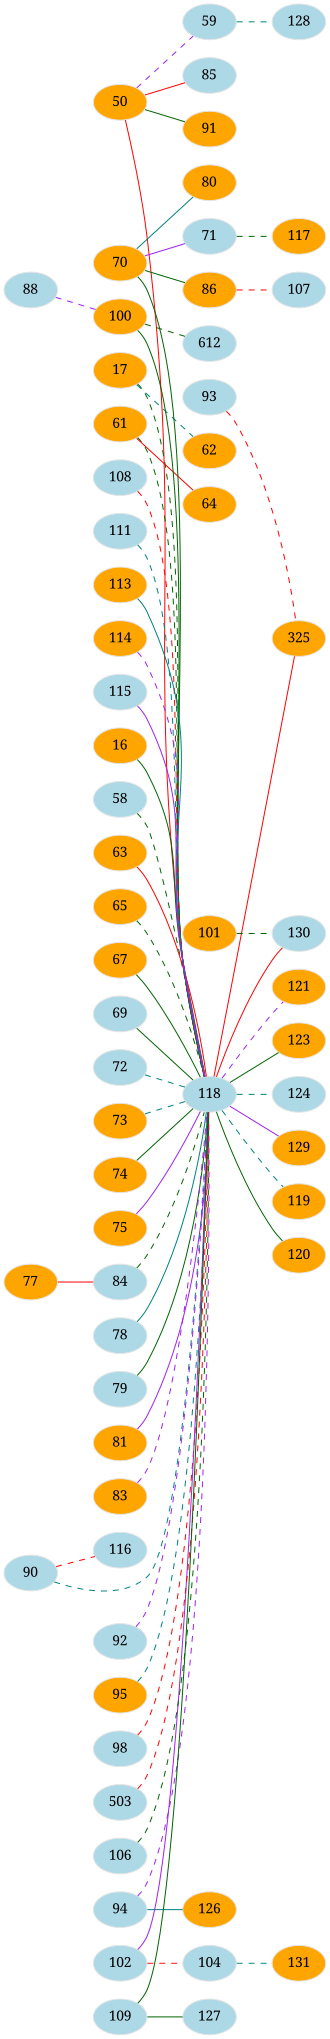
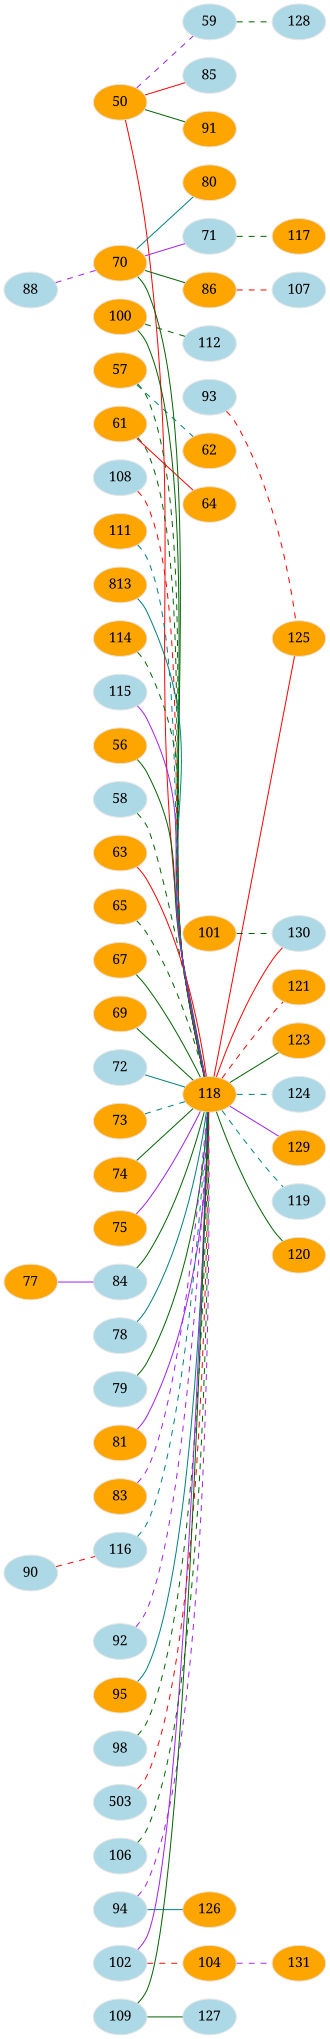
edge "59" -- "128": color teal -> darkgreen
edge "88" -- "100": now "88" -- "70"
node "612": label "612" -> "112"
node "17": label "17" -> "57"
node "111": fillcolor lightblue -> orange
node "113": label "113" -> "813"
node "325": label "325" -> "125"
node "16": label "16" -> "56"
edge "114" -- "118": color purple -> darkgreen
node "69": fillcolor lightblue -> orange
edge "121" -- "118": color purple -> red
edge "72" -- "118": style dashed -> solid
node "118": fillcolor lightblue -> orange
edge "118" -- "84": style dashed -> solid
node "119": fillcolor orange -> lightblue
edge "77" -- "84": color red -> purple
edge "118" -- "90": now "118" -- "116"
edge "118" -- "95": style dashed -> solid
edge "118" -- "98": color red -> darkgreen
node "104": fillcolor lightblue -> orange
edge "104" -- "131": color teal -> purple
